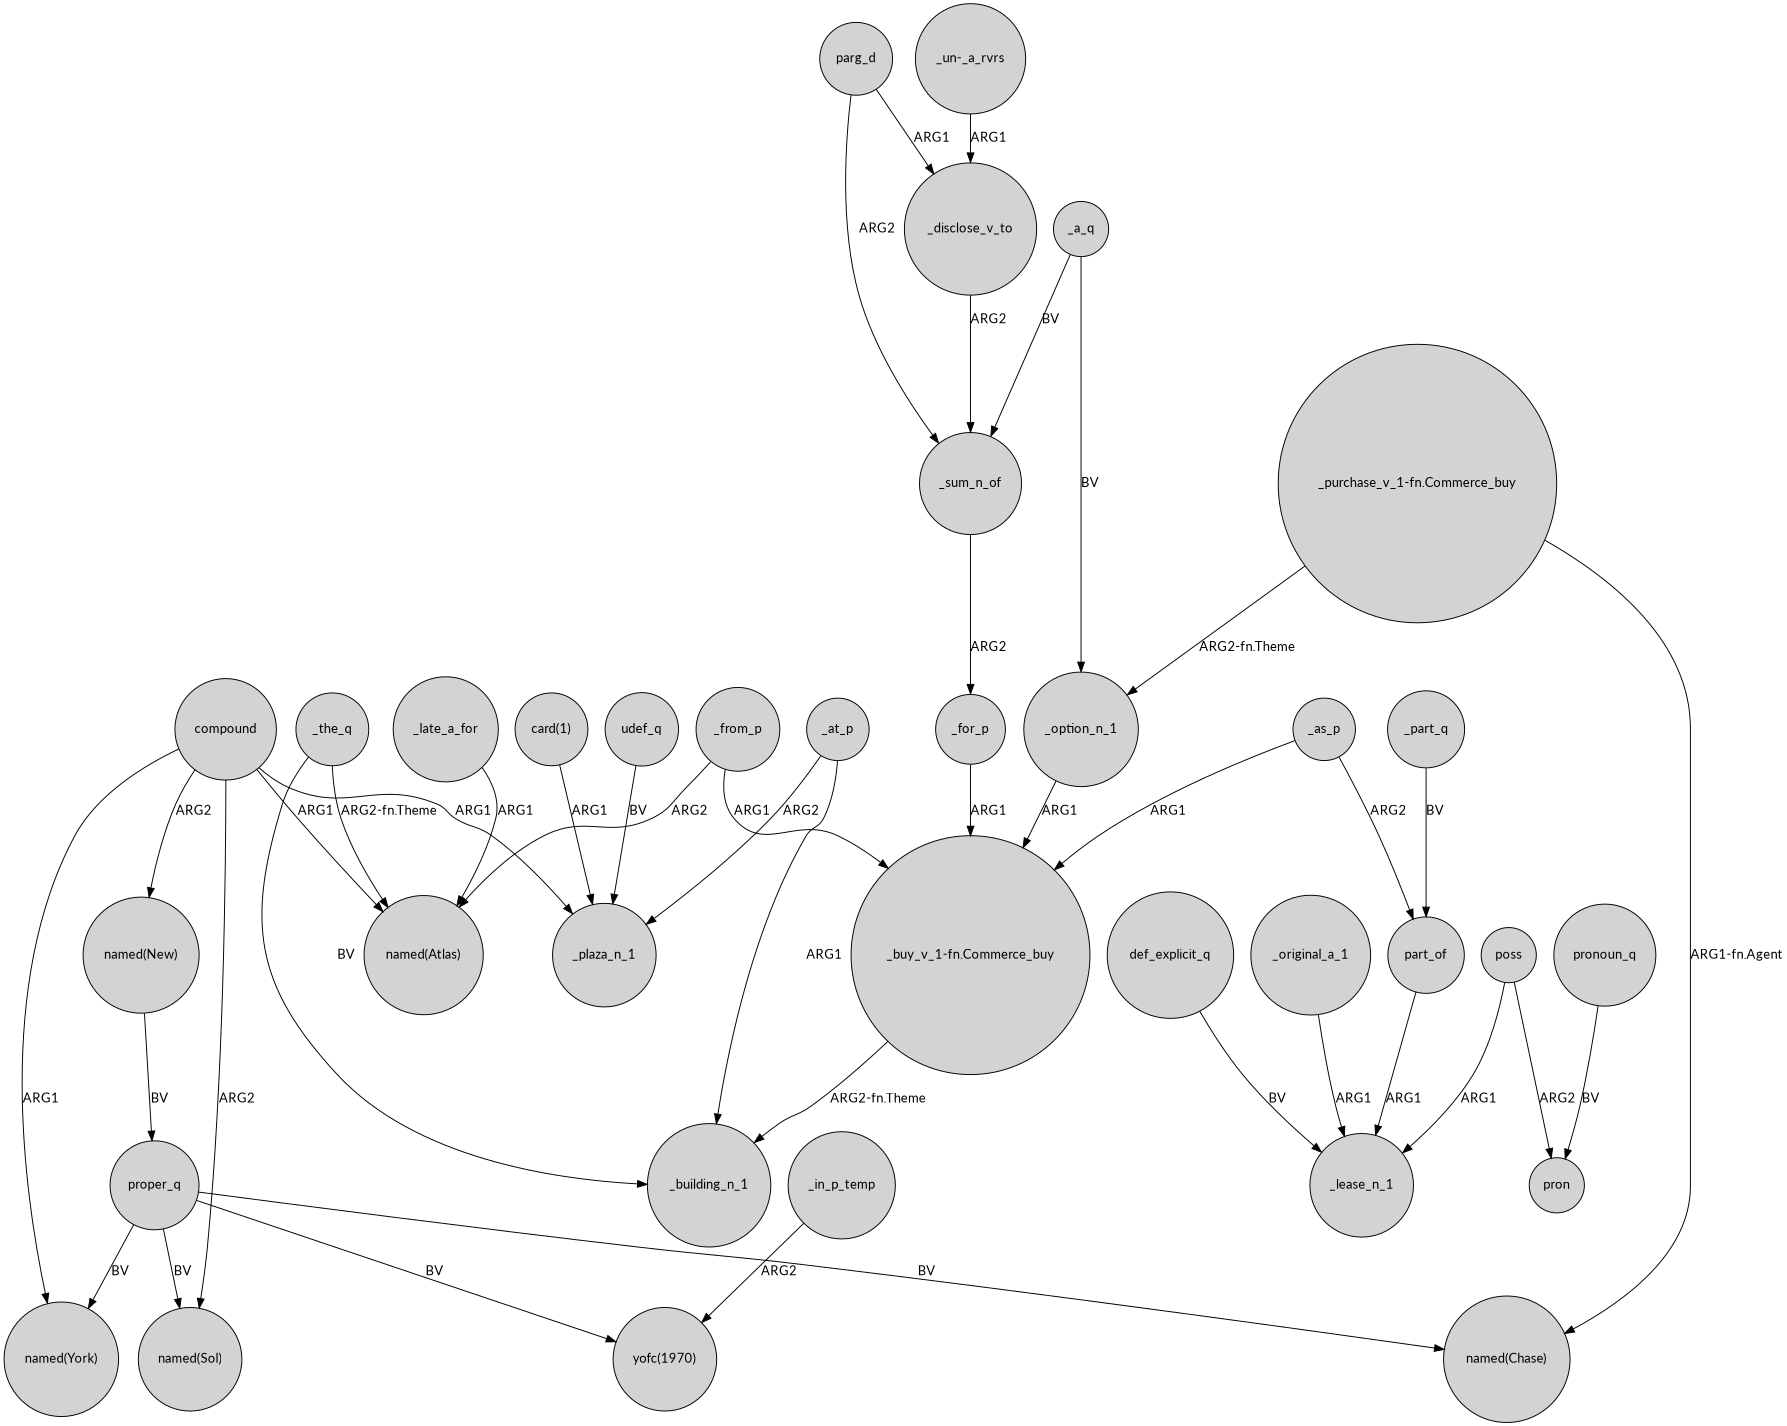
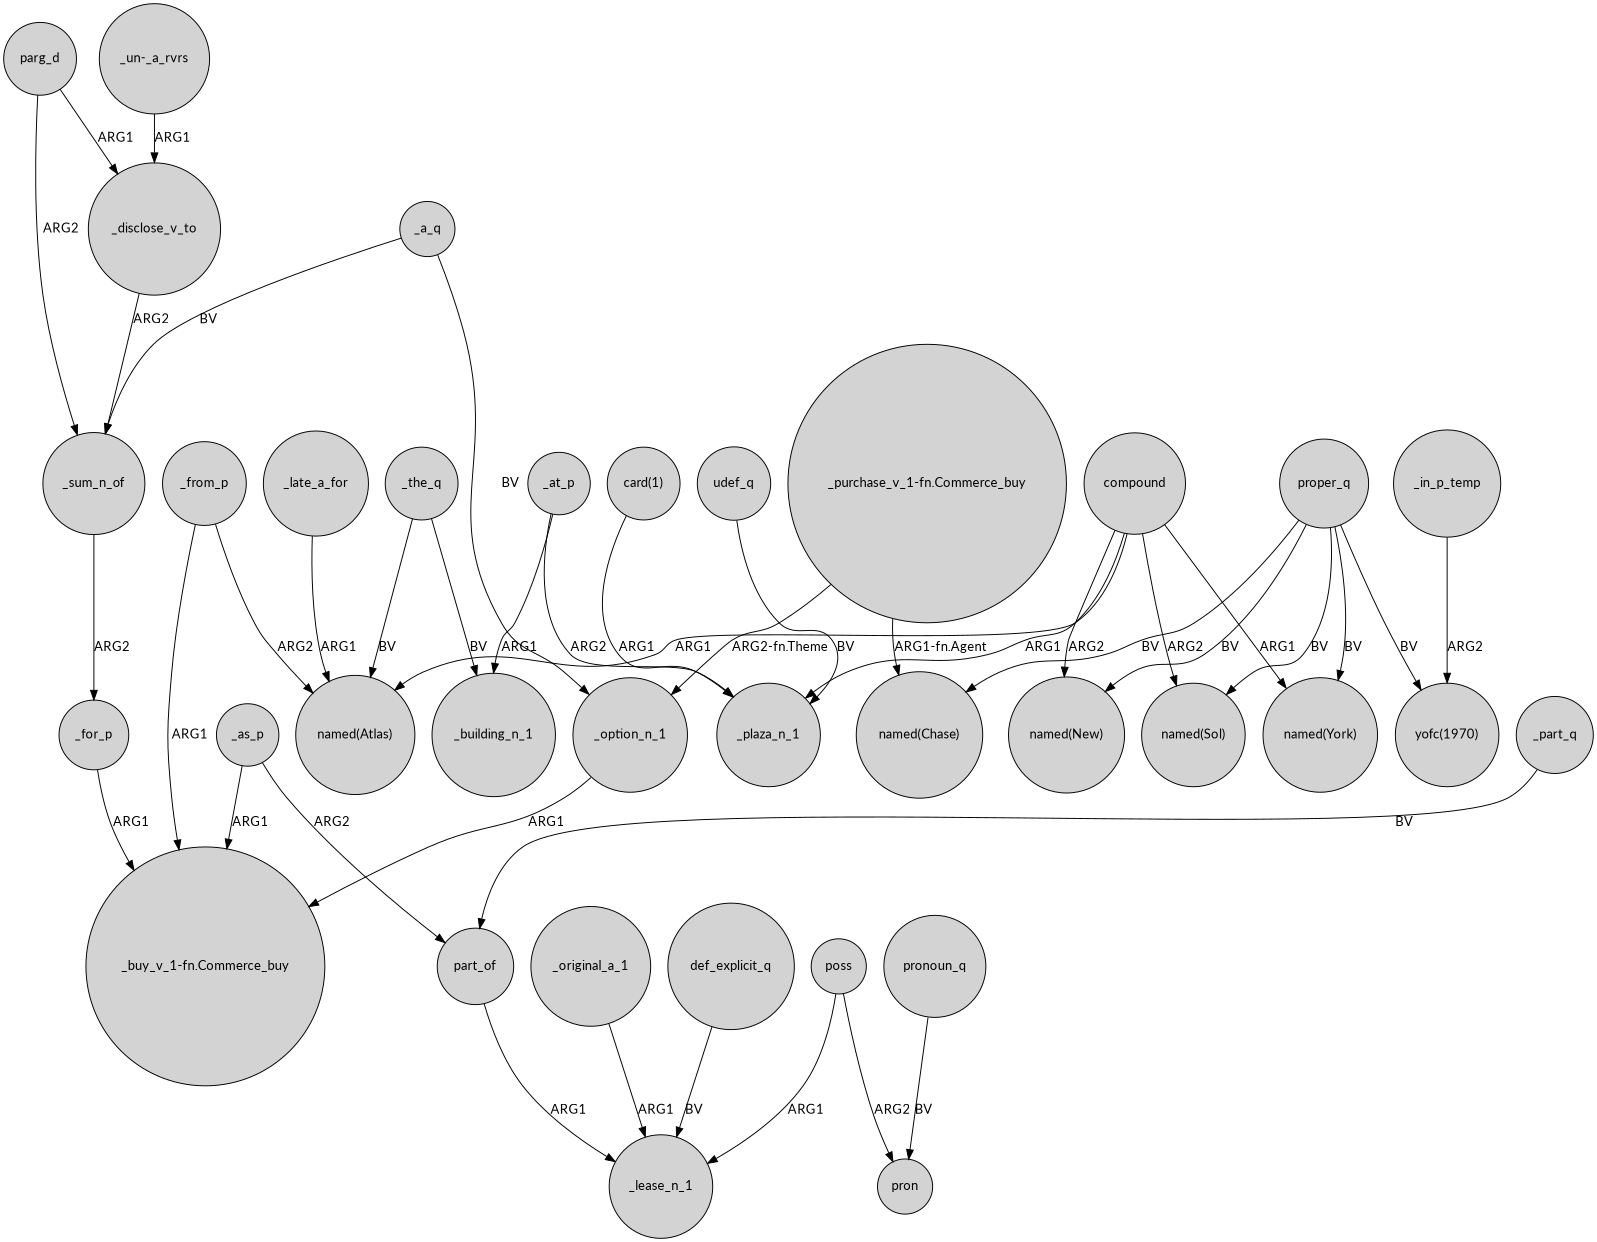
edge "_the_q" -> "named(Atlas)": label "ARG2-fn.Theme" -> "BV"
edge "named(New)" -> "proper_q": reversed
edge "_buy_v_1-fn.Commerce_buy" -> "_building_n_1": removed, label "ARG2-fn.Theme"
